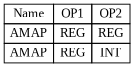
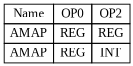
node "Name": text "OP1" -> "OP0"
